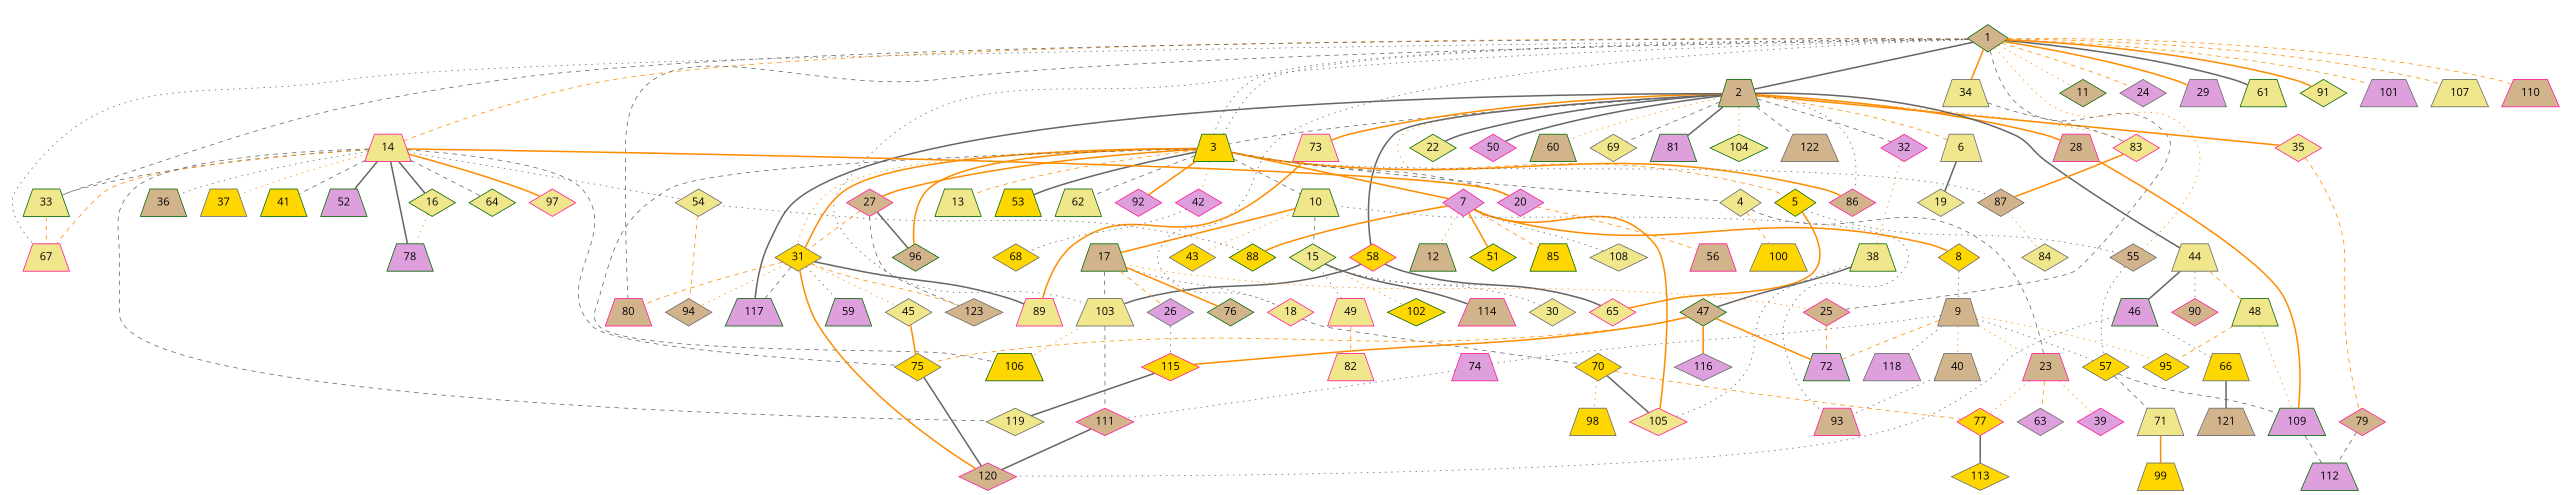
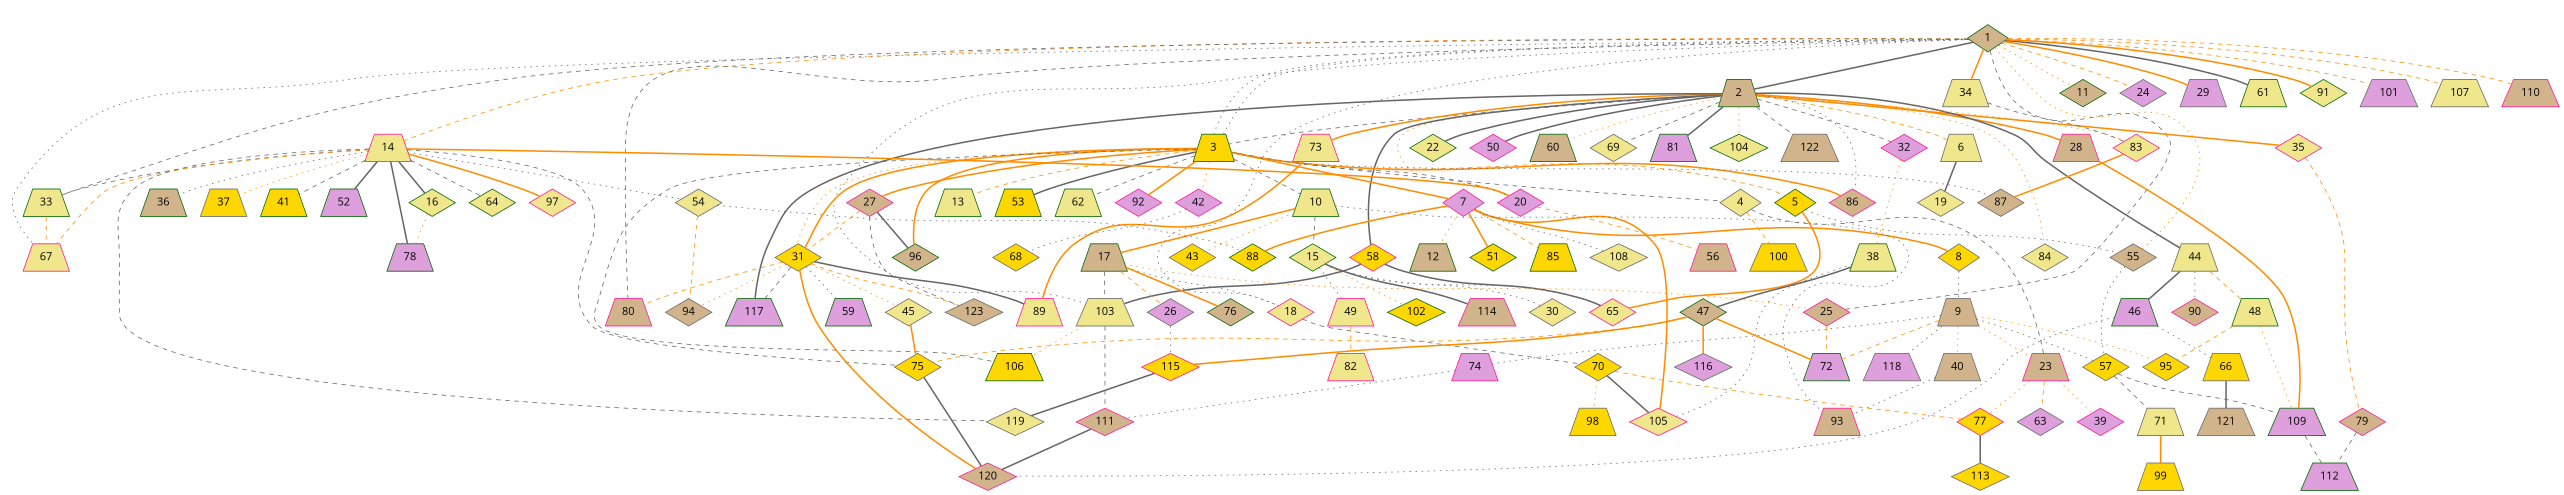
edge "87" -- "84": now "2" -- "84"
